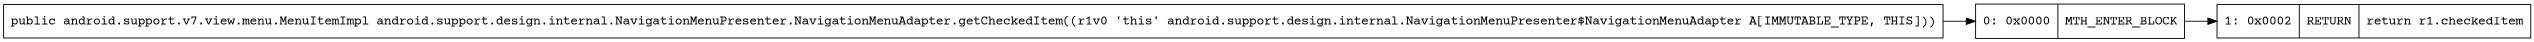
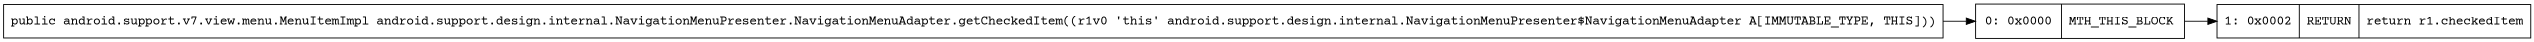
node "0: 0x0000": text "MTH_ENTER_BLOCK" -> "MTH_THIS_BLOCK"
